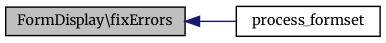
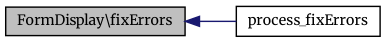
node "process_formset": label "process_formset" -> "process_fixErrors"
